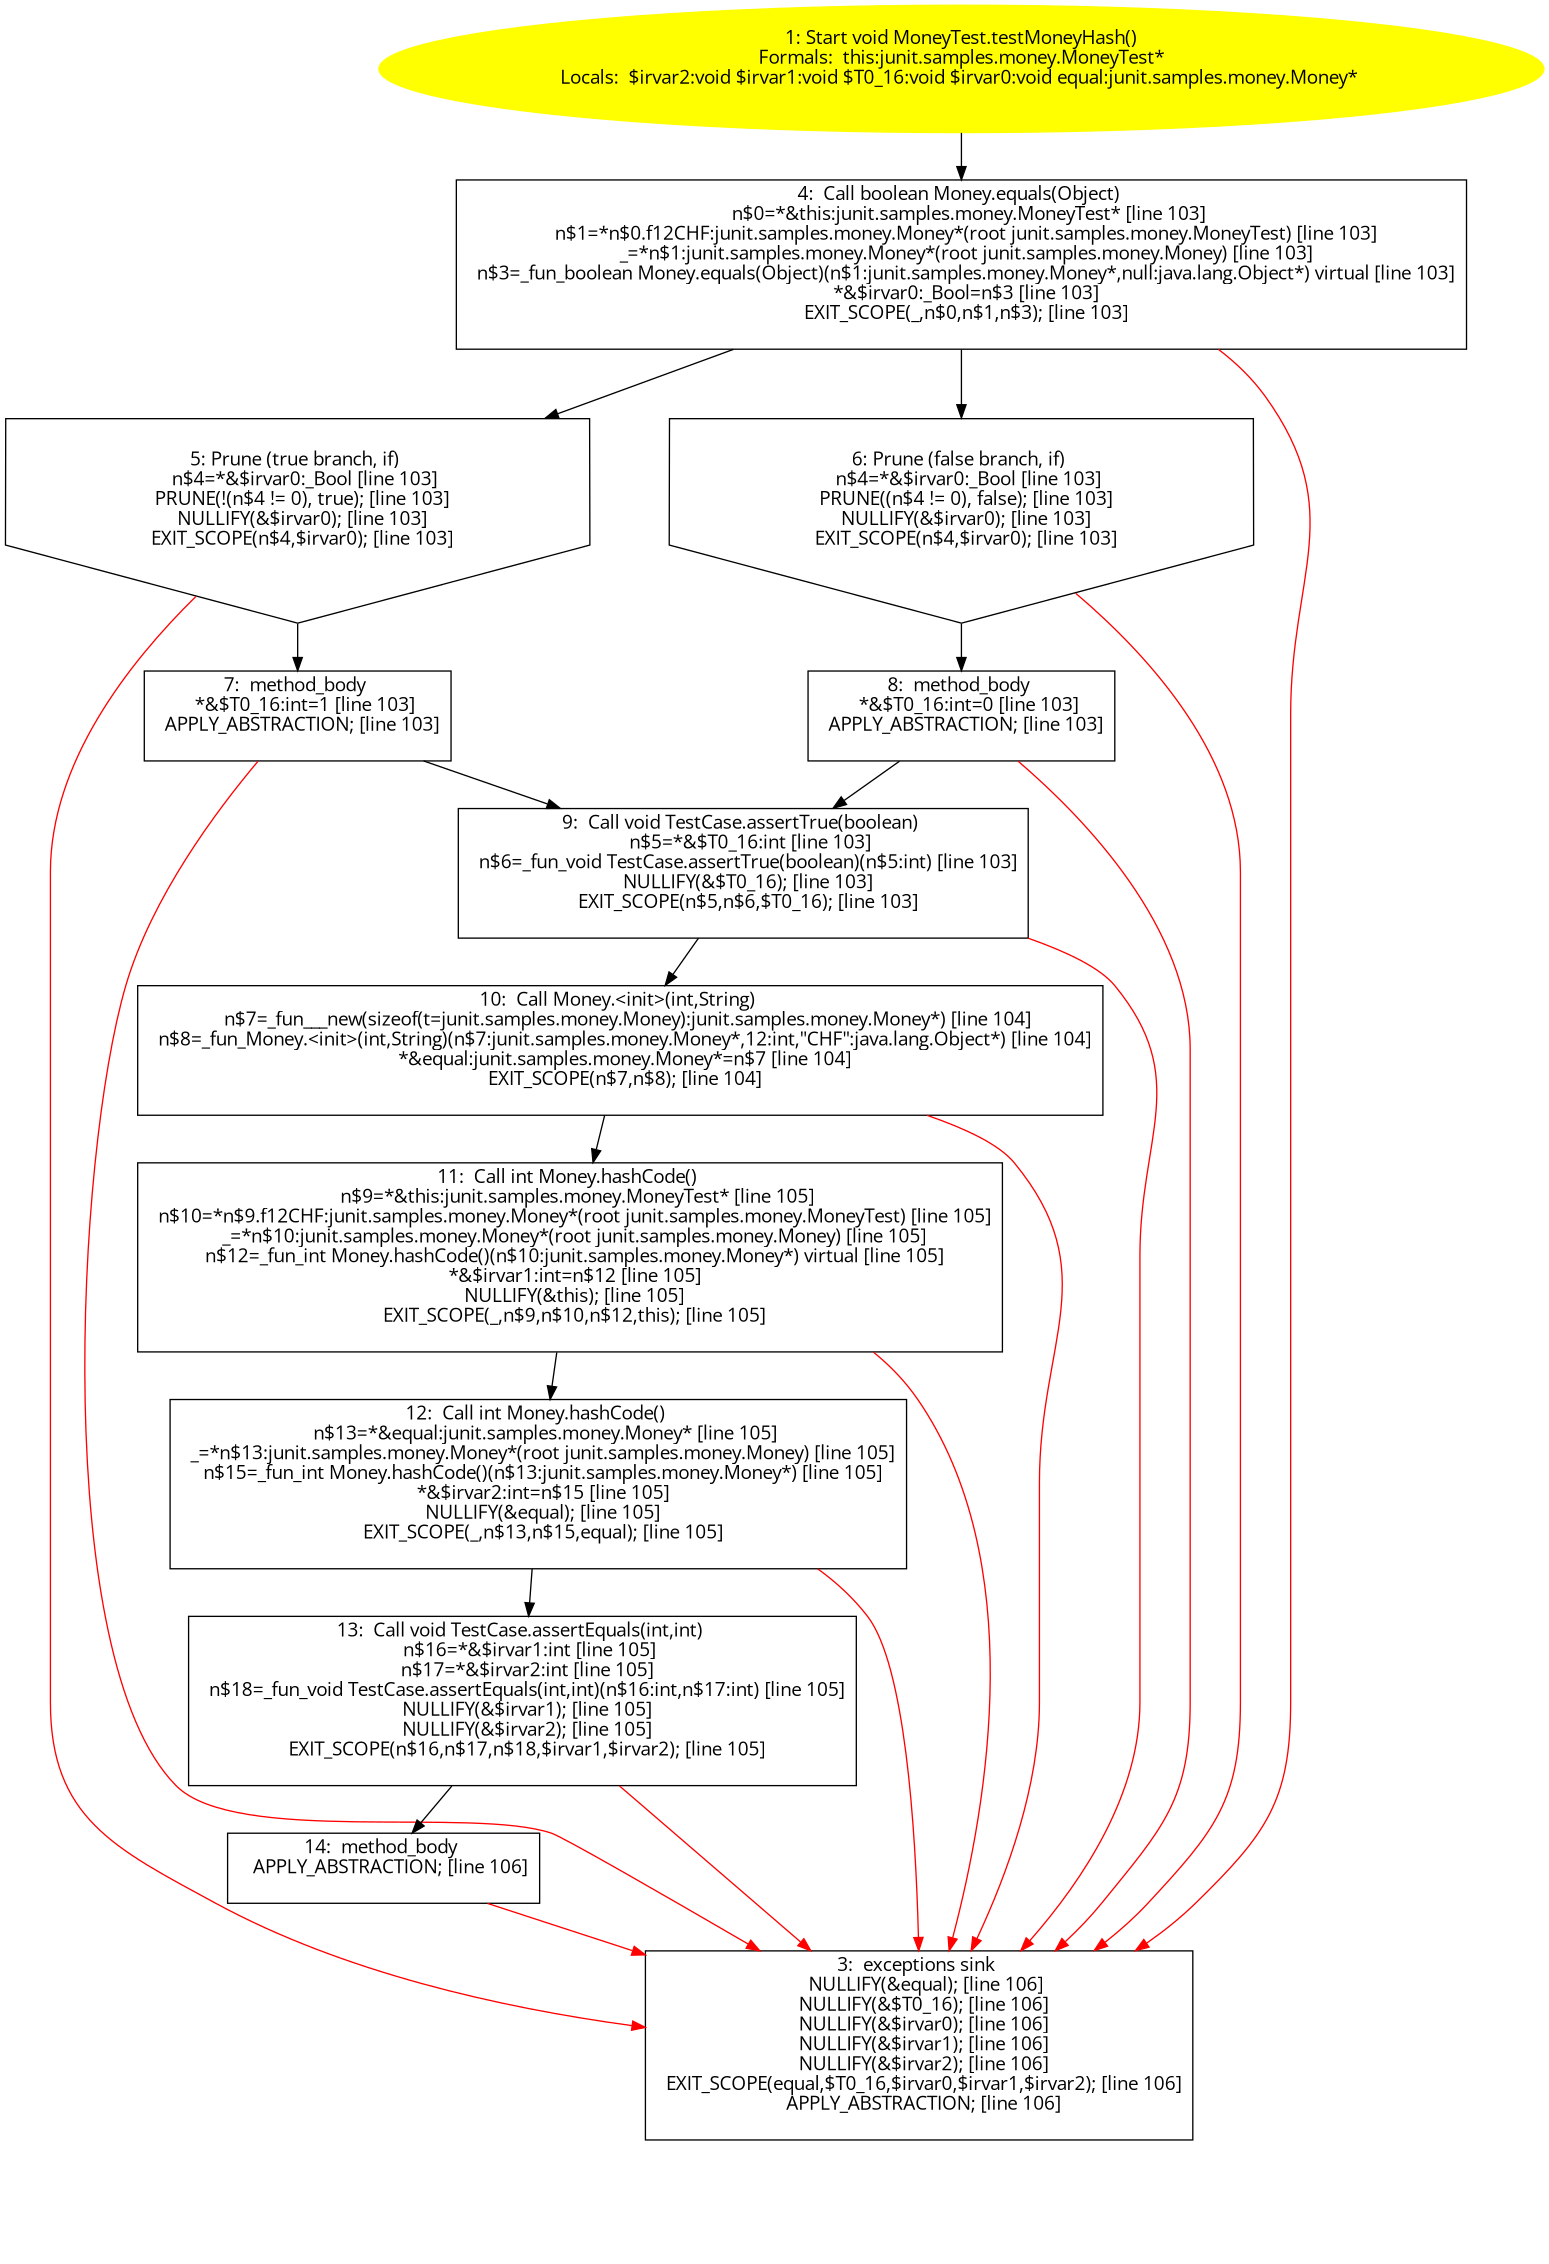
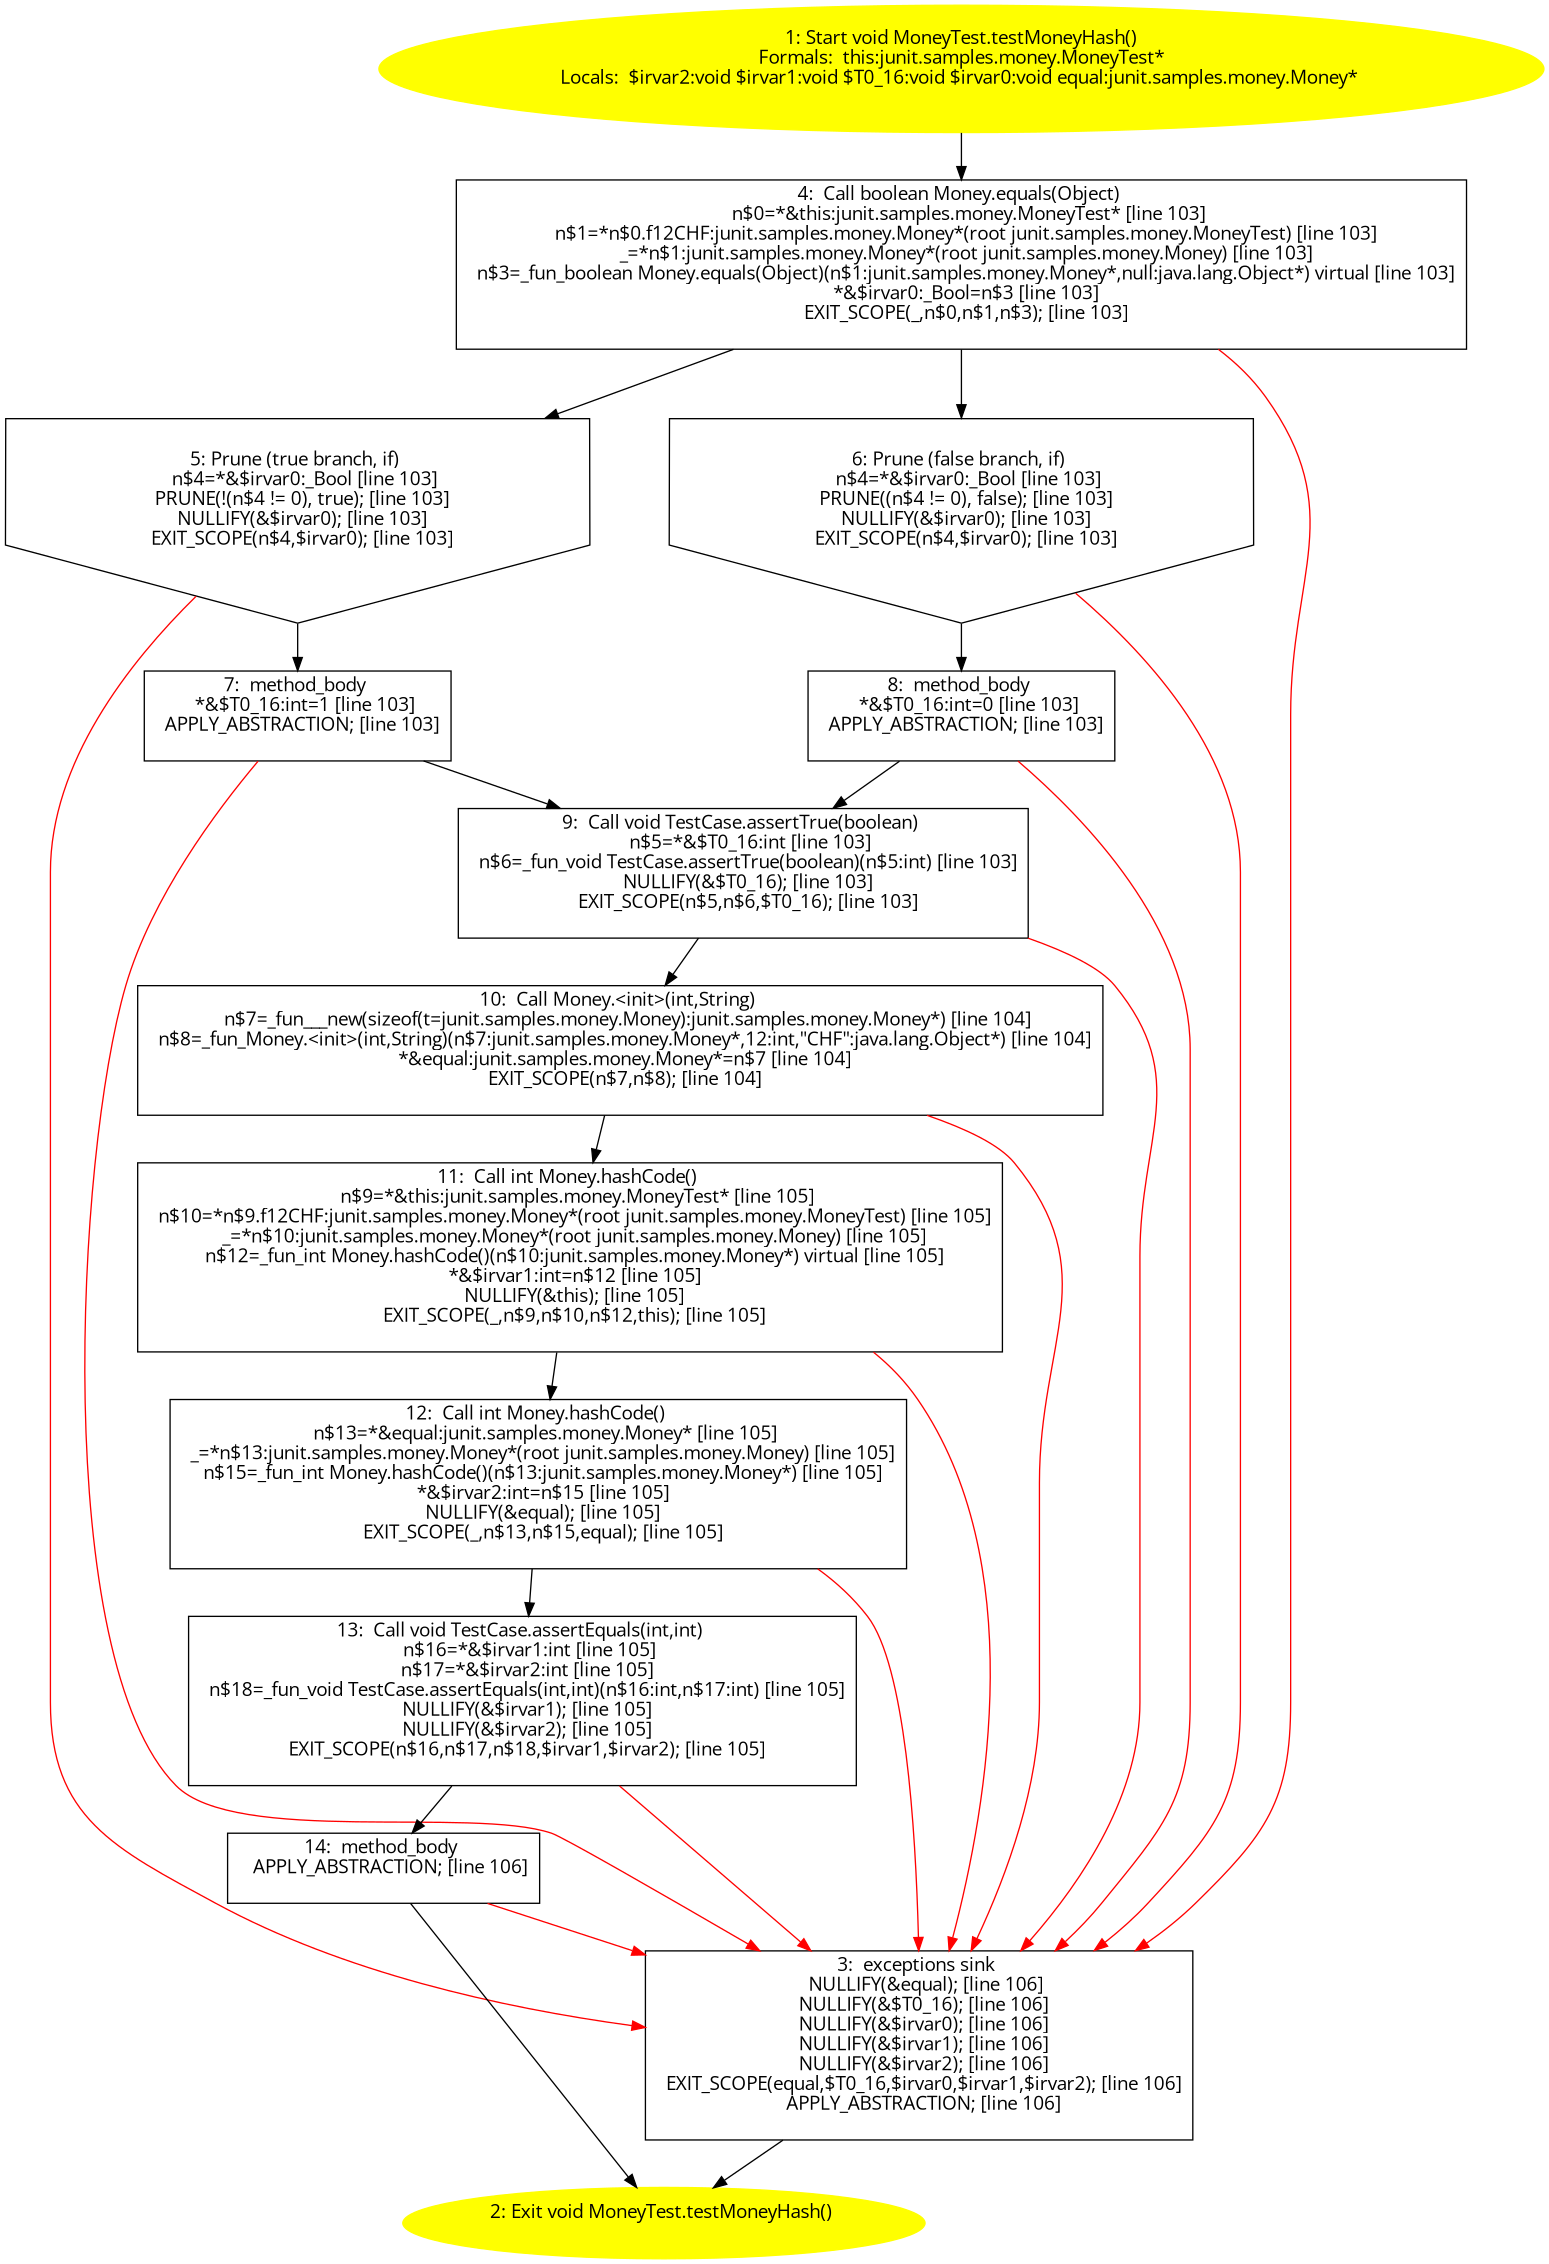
node "2: Exit void MoneyTest.testMoneyHash()": added
